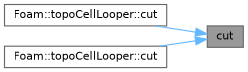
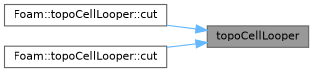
node "cut": label "cut" -> "topoCellLooper"
